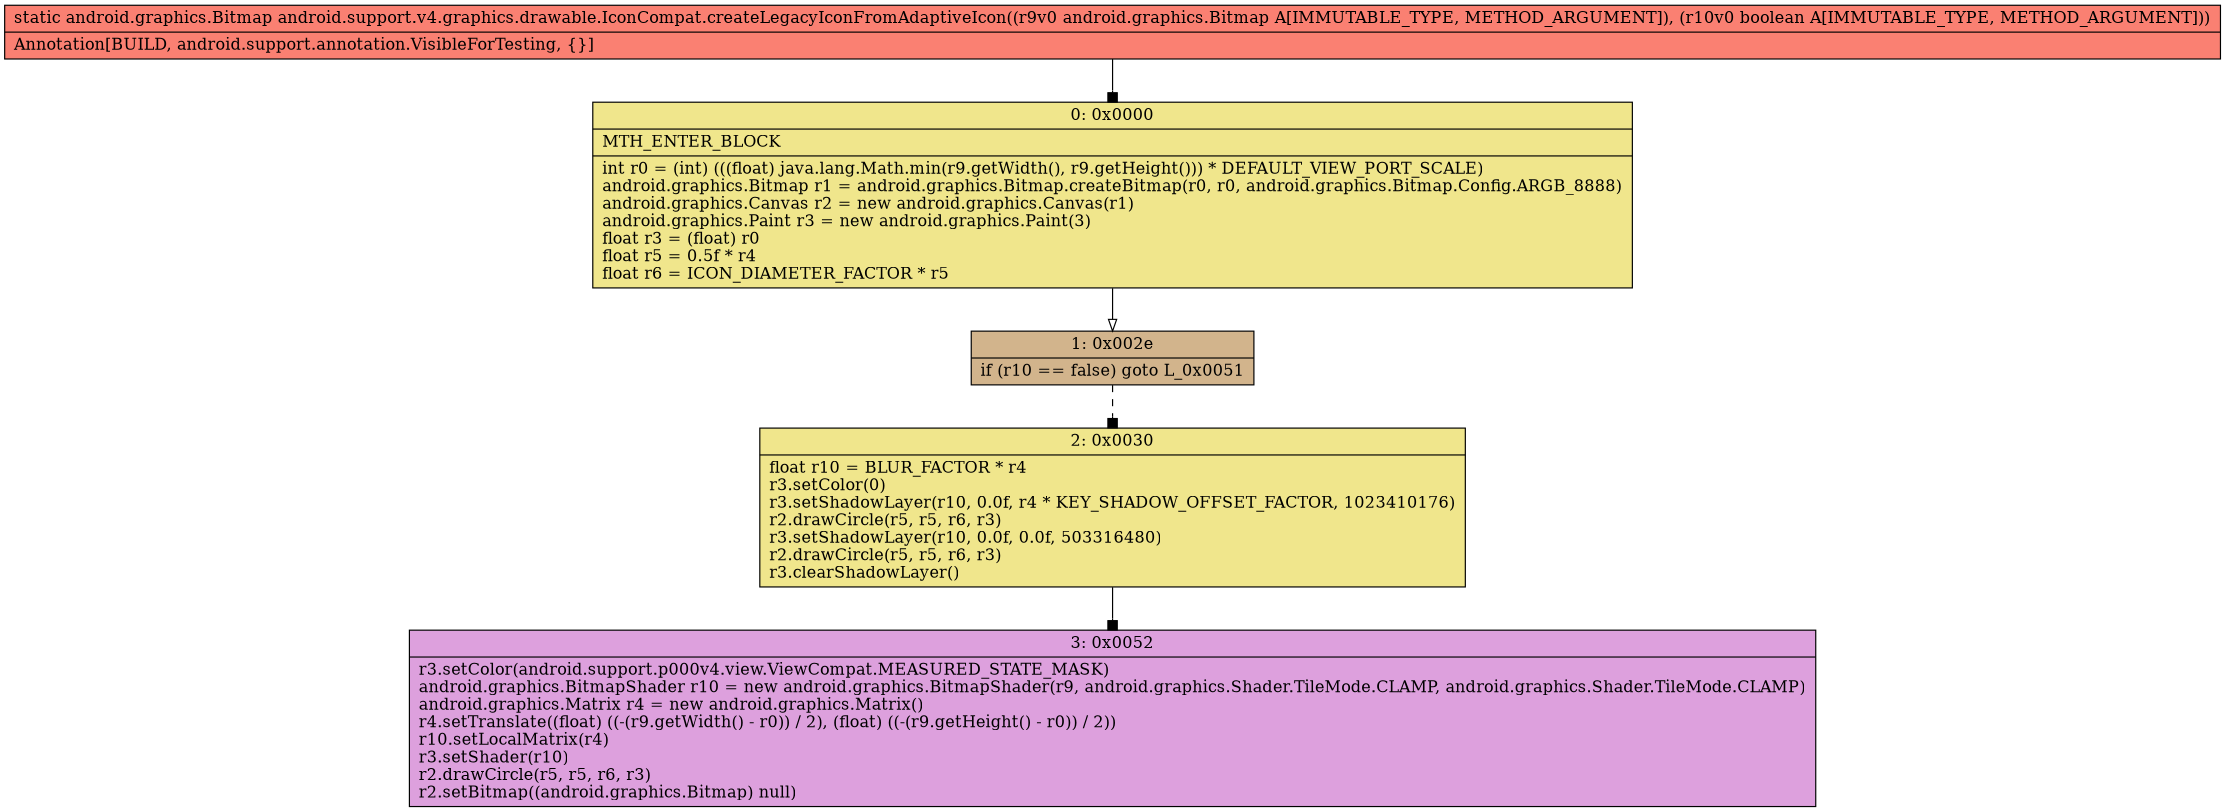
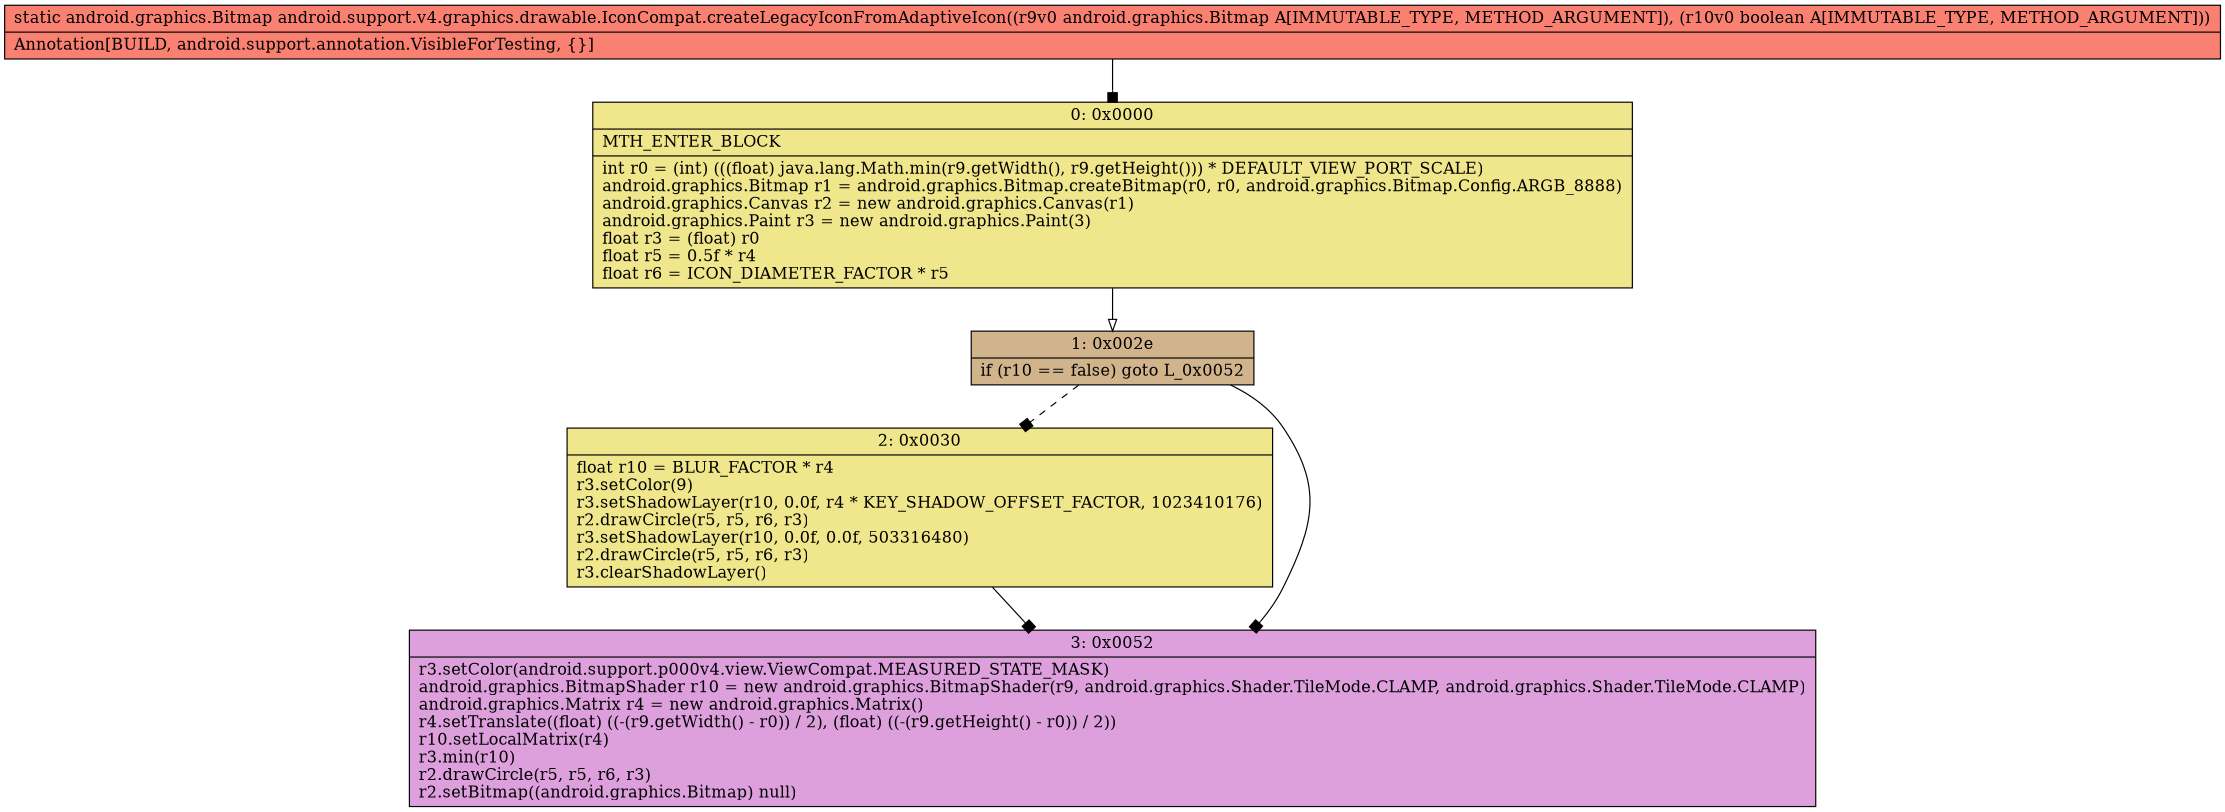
node "1: 0x002e": text "if (r10 == false) goto L_0x0051" -> "if (r10 == false) goto L_0x0052"
node "2: 0x0030": text "r3.setColor(0)" -> "r3.setColor(9)"
edge "1: 0x002e" -> "3: 0x0052": added
node "3: 0x0052": text "r3.setShader(r10)" -> "r3.min(r10)"
